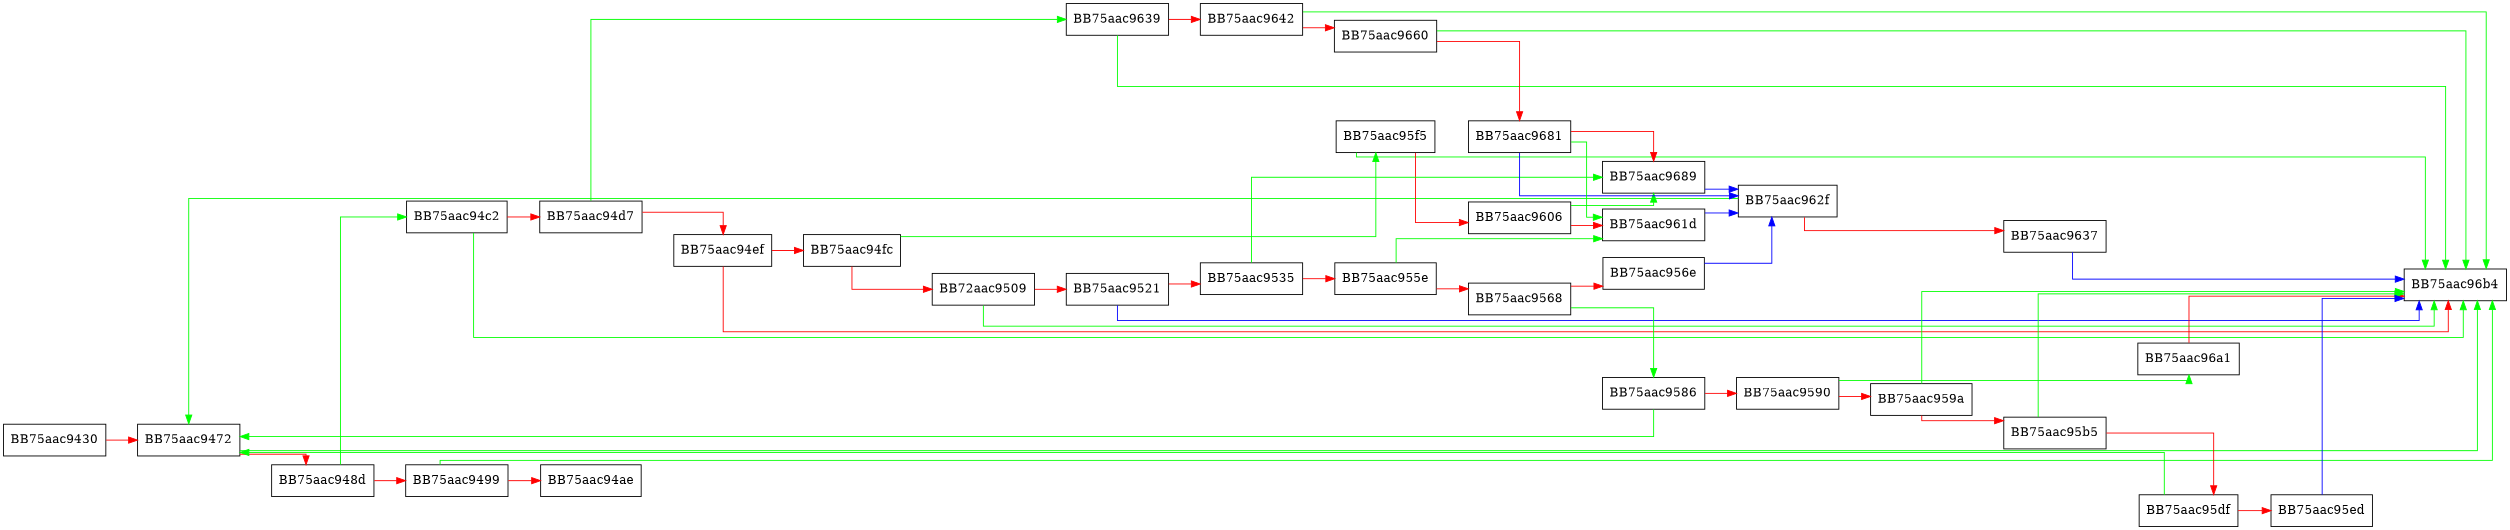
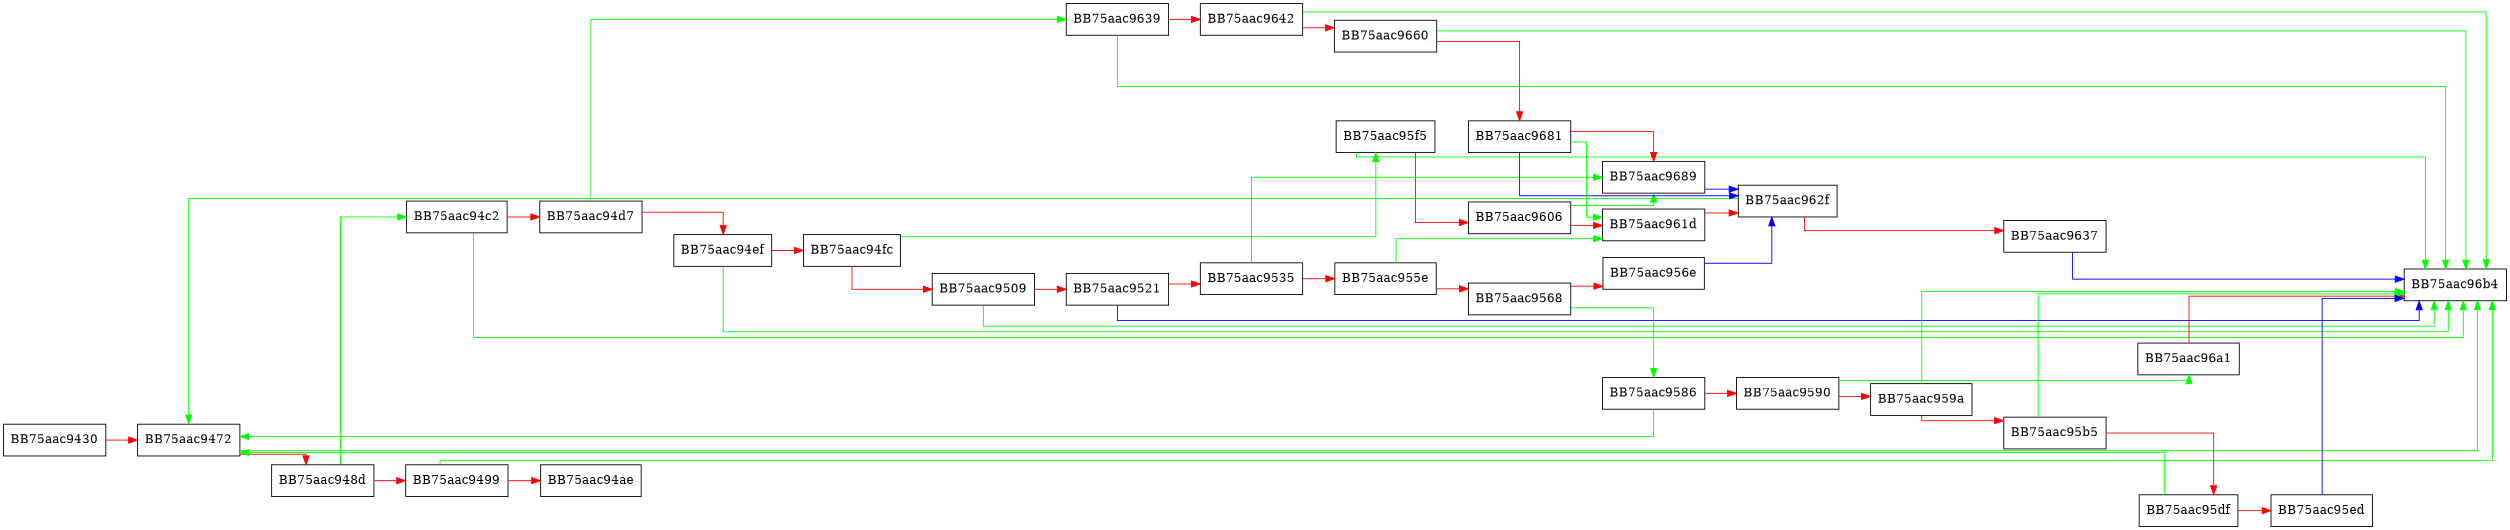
edge "BB75aac961d" -> "BB75aac962f": color blue -> red
node "BB72aac9509": label "BB72aac9509" -> "BB75aac9509"
edge "BB75aac94ef" -> "BB75aac96b4": color red -> green
